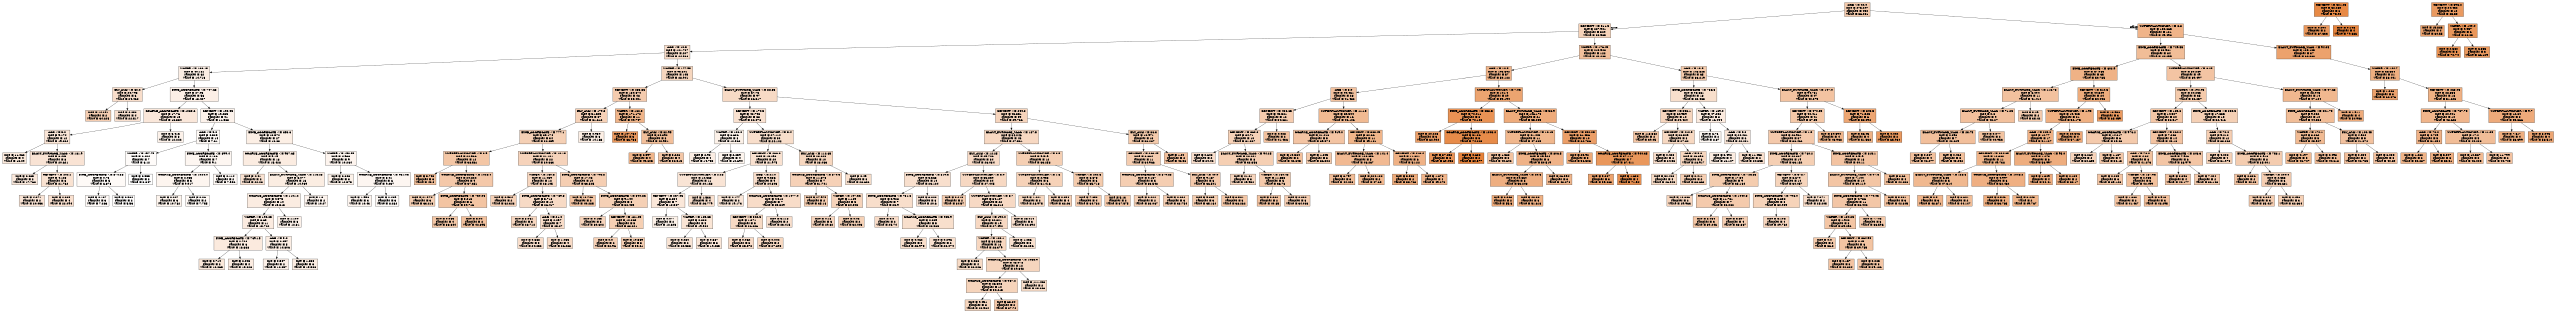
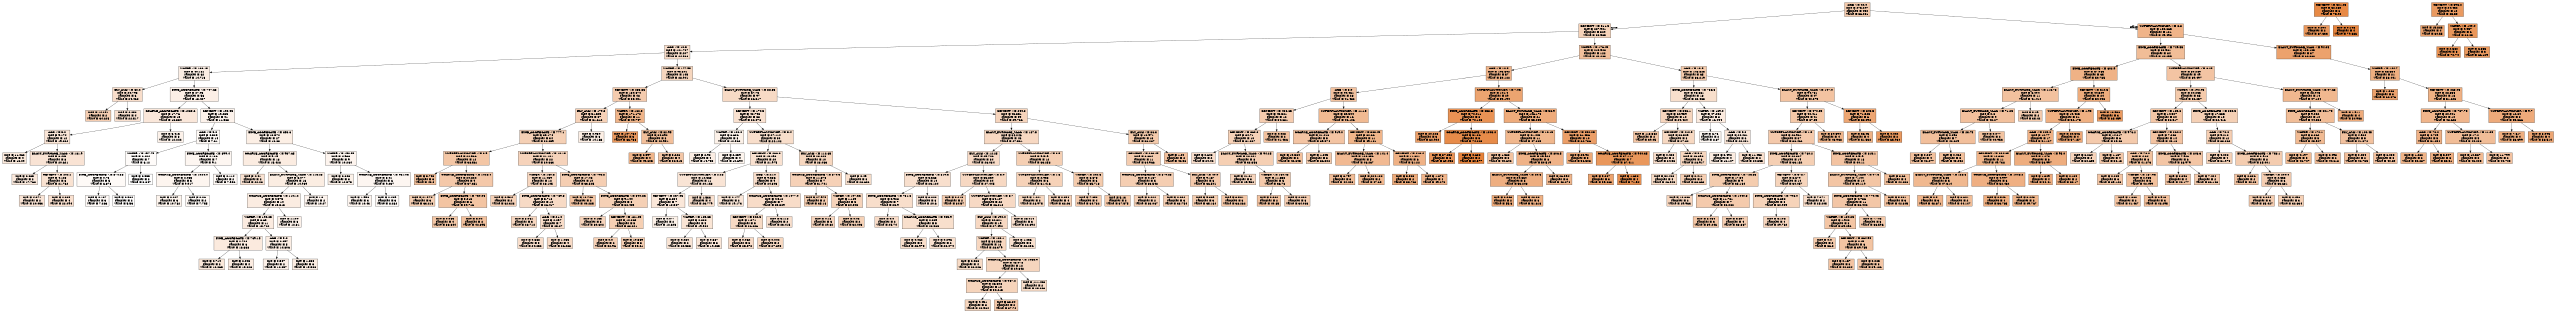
node "mse = 3.243 value = 2 value = 49.767": label "mse = 3.243 value = 2 value = 49.767" -> "mse = 3.243 samples = 2 value = 49.767"
